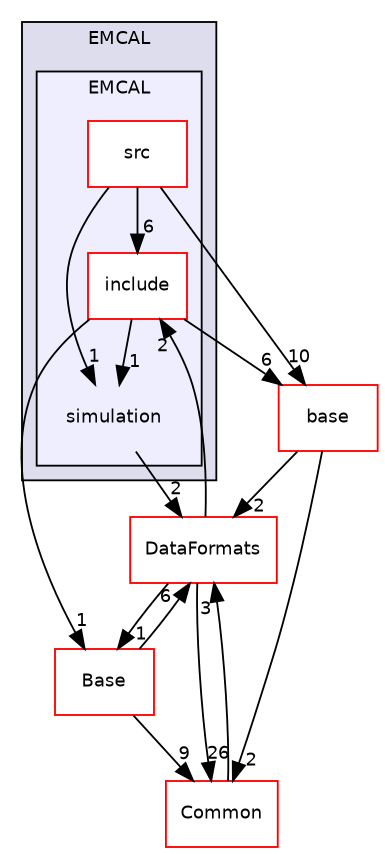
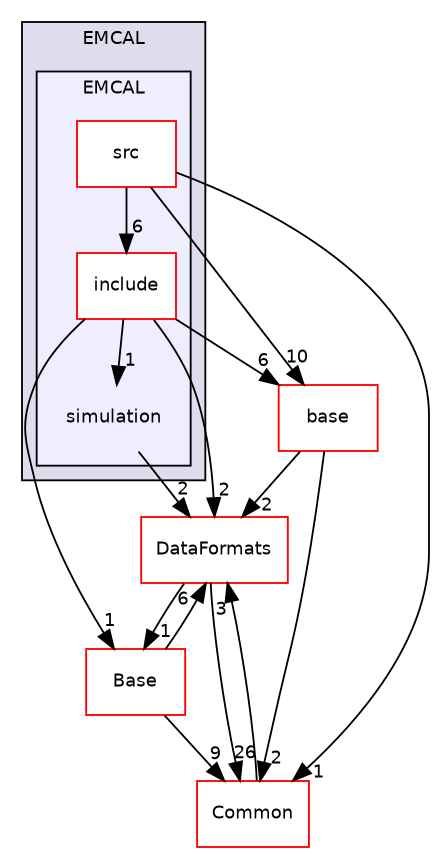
edge "src" -> "simulation": now "src" -> "Common"
edge "DataFormats" -> "include": reversed
